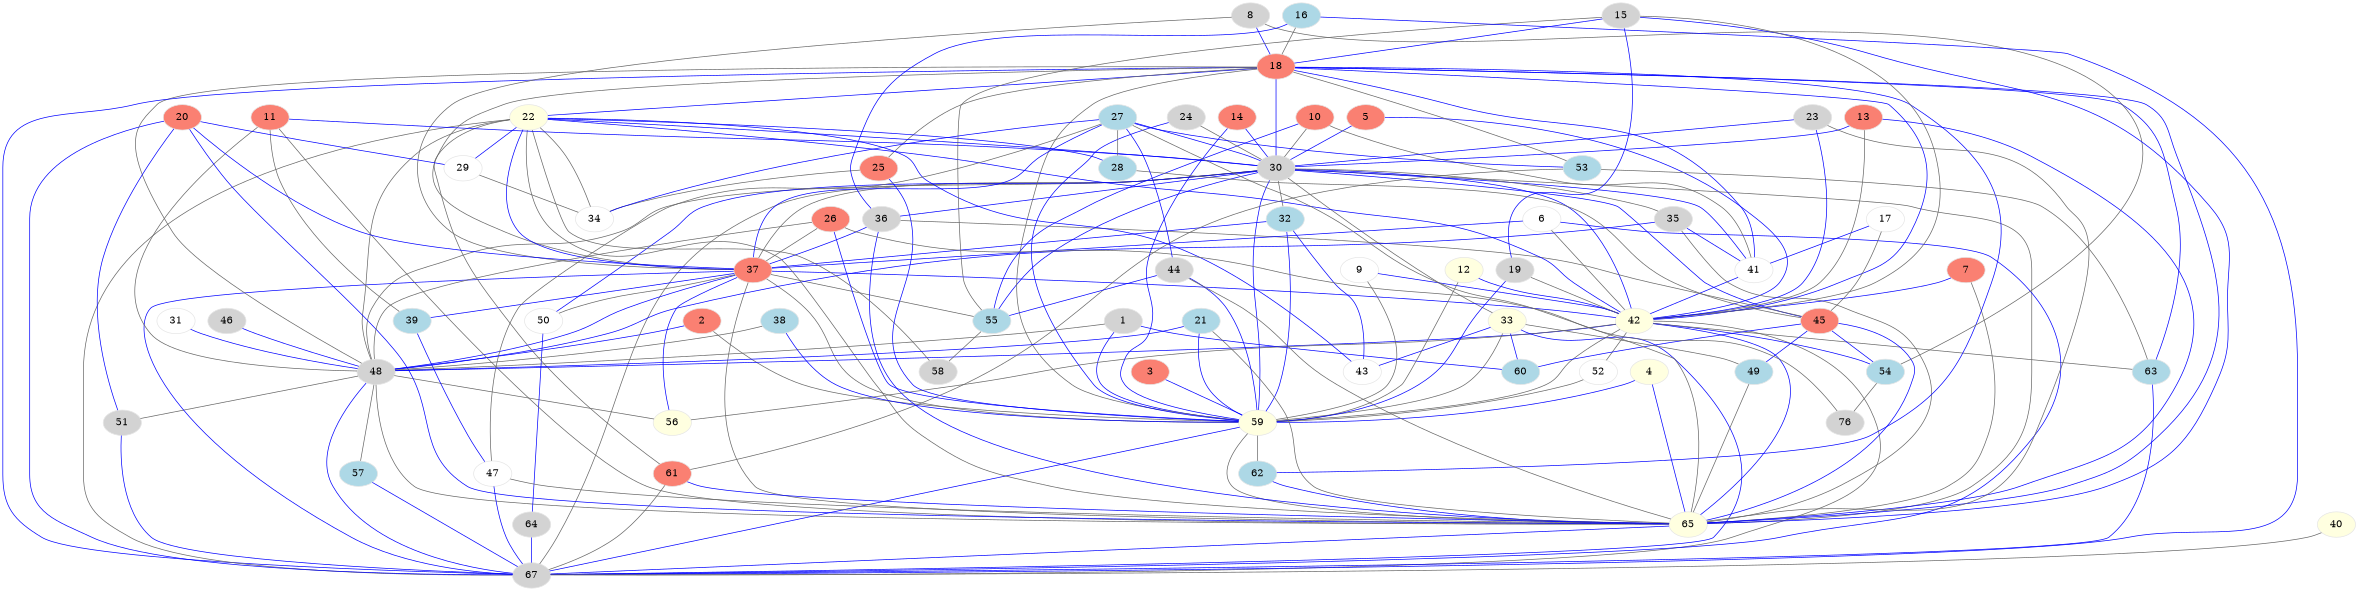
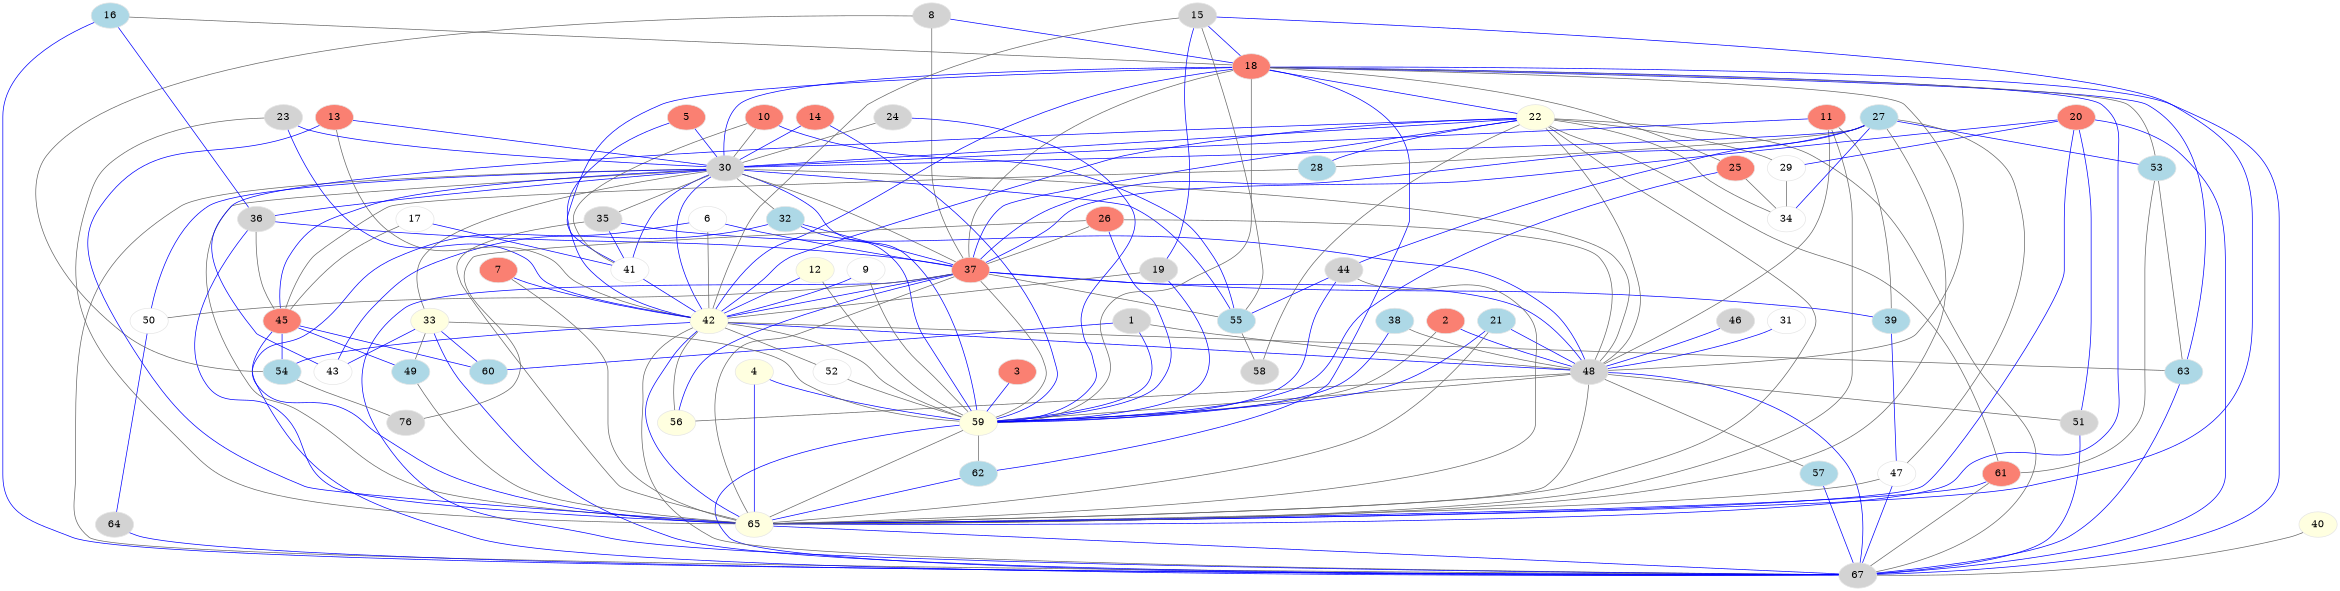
edge "22" -- "29": color blue -> gray40
edge "48" -- "59": added
